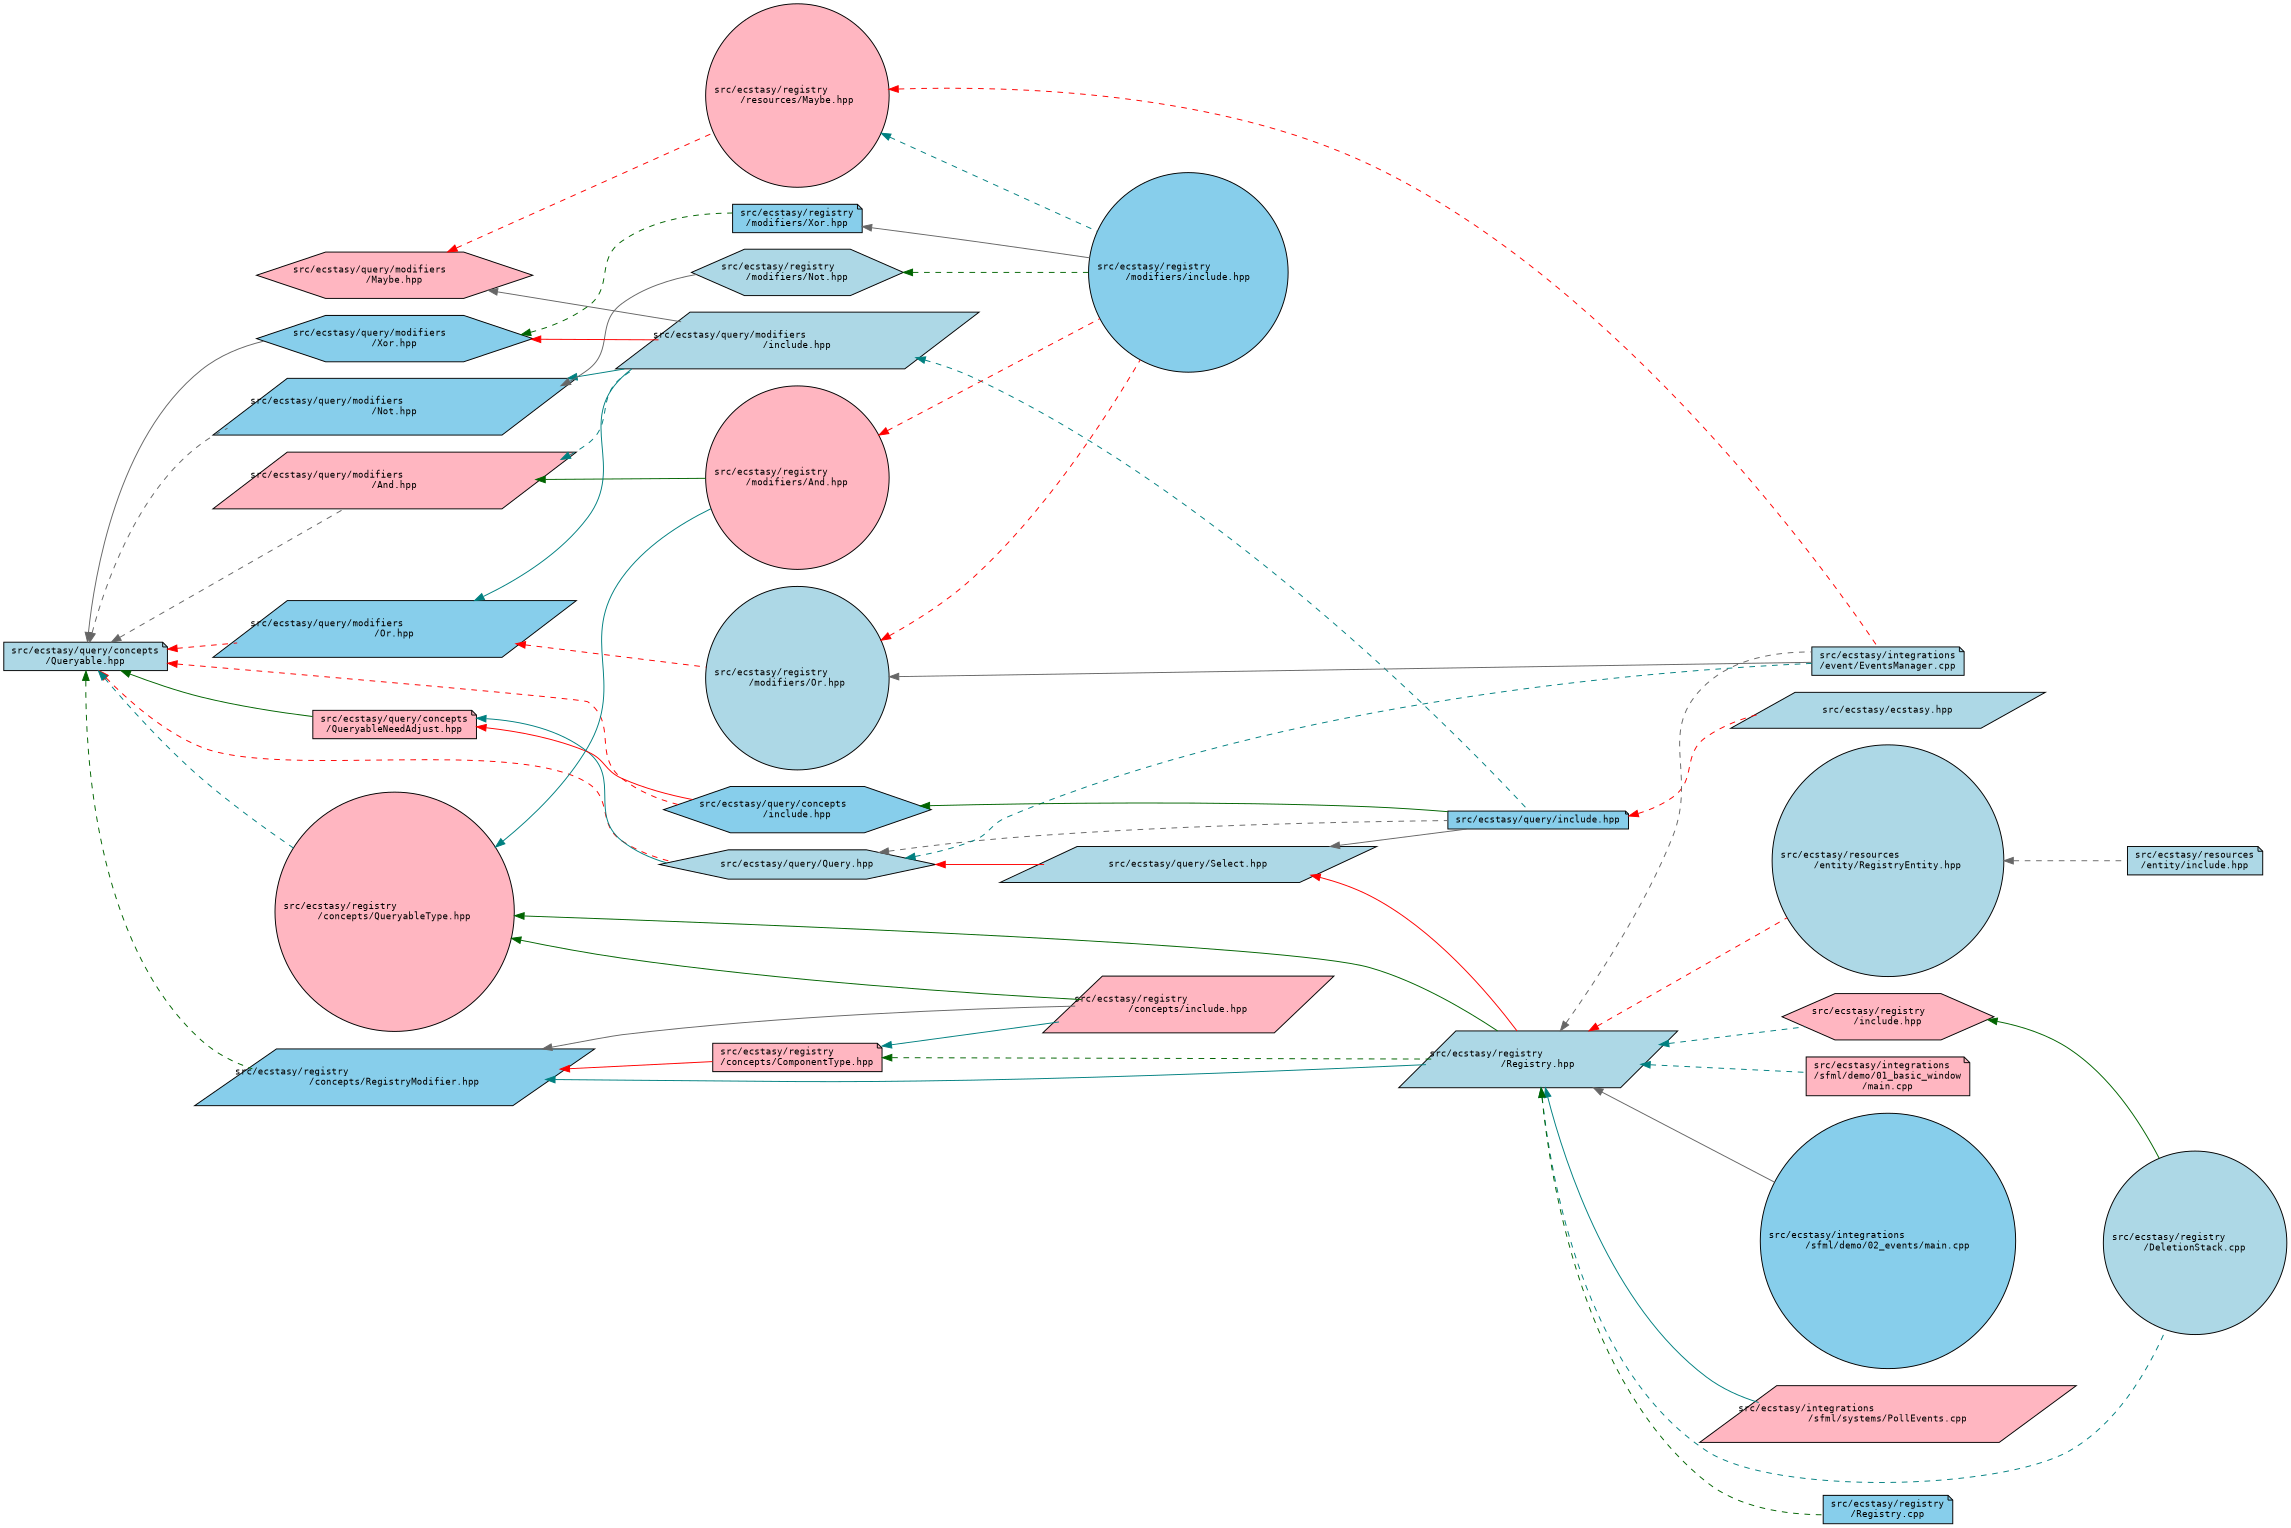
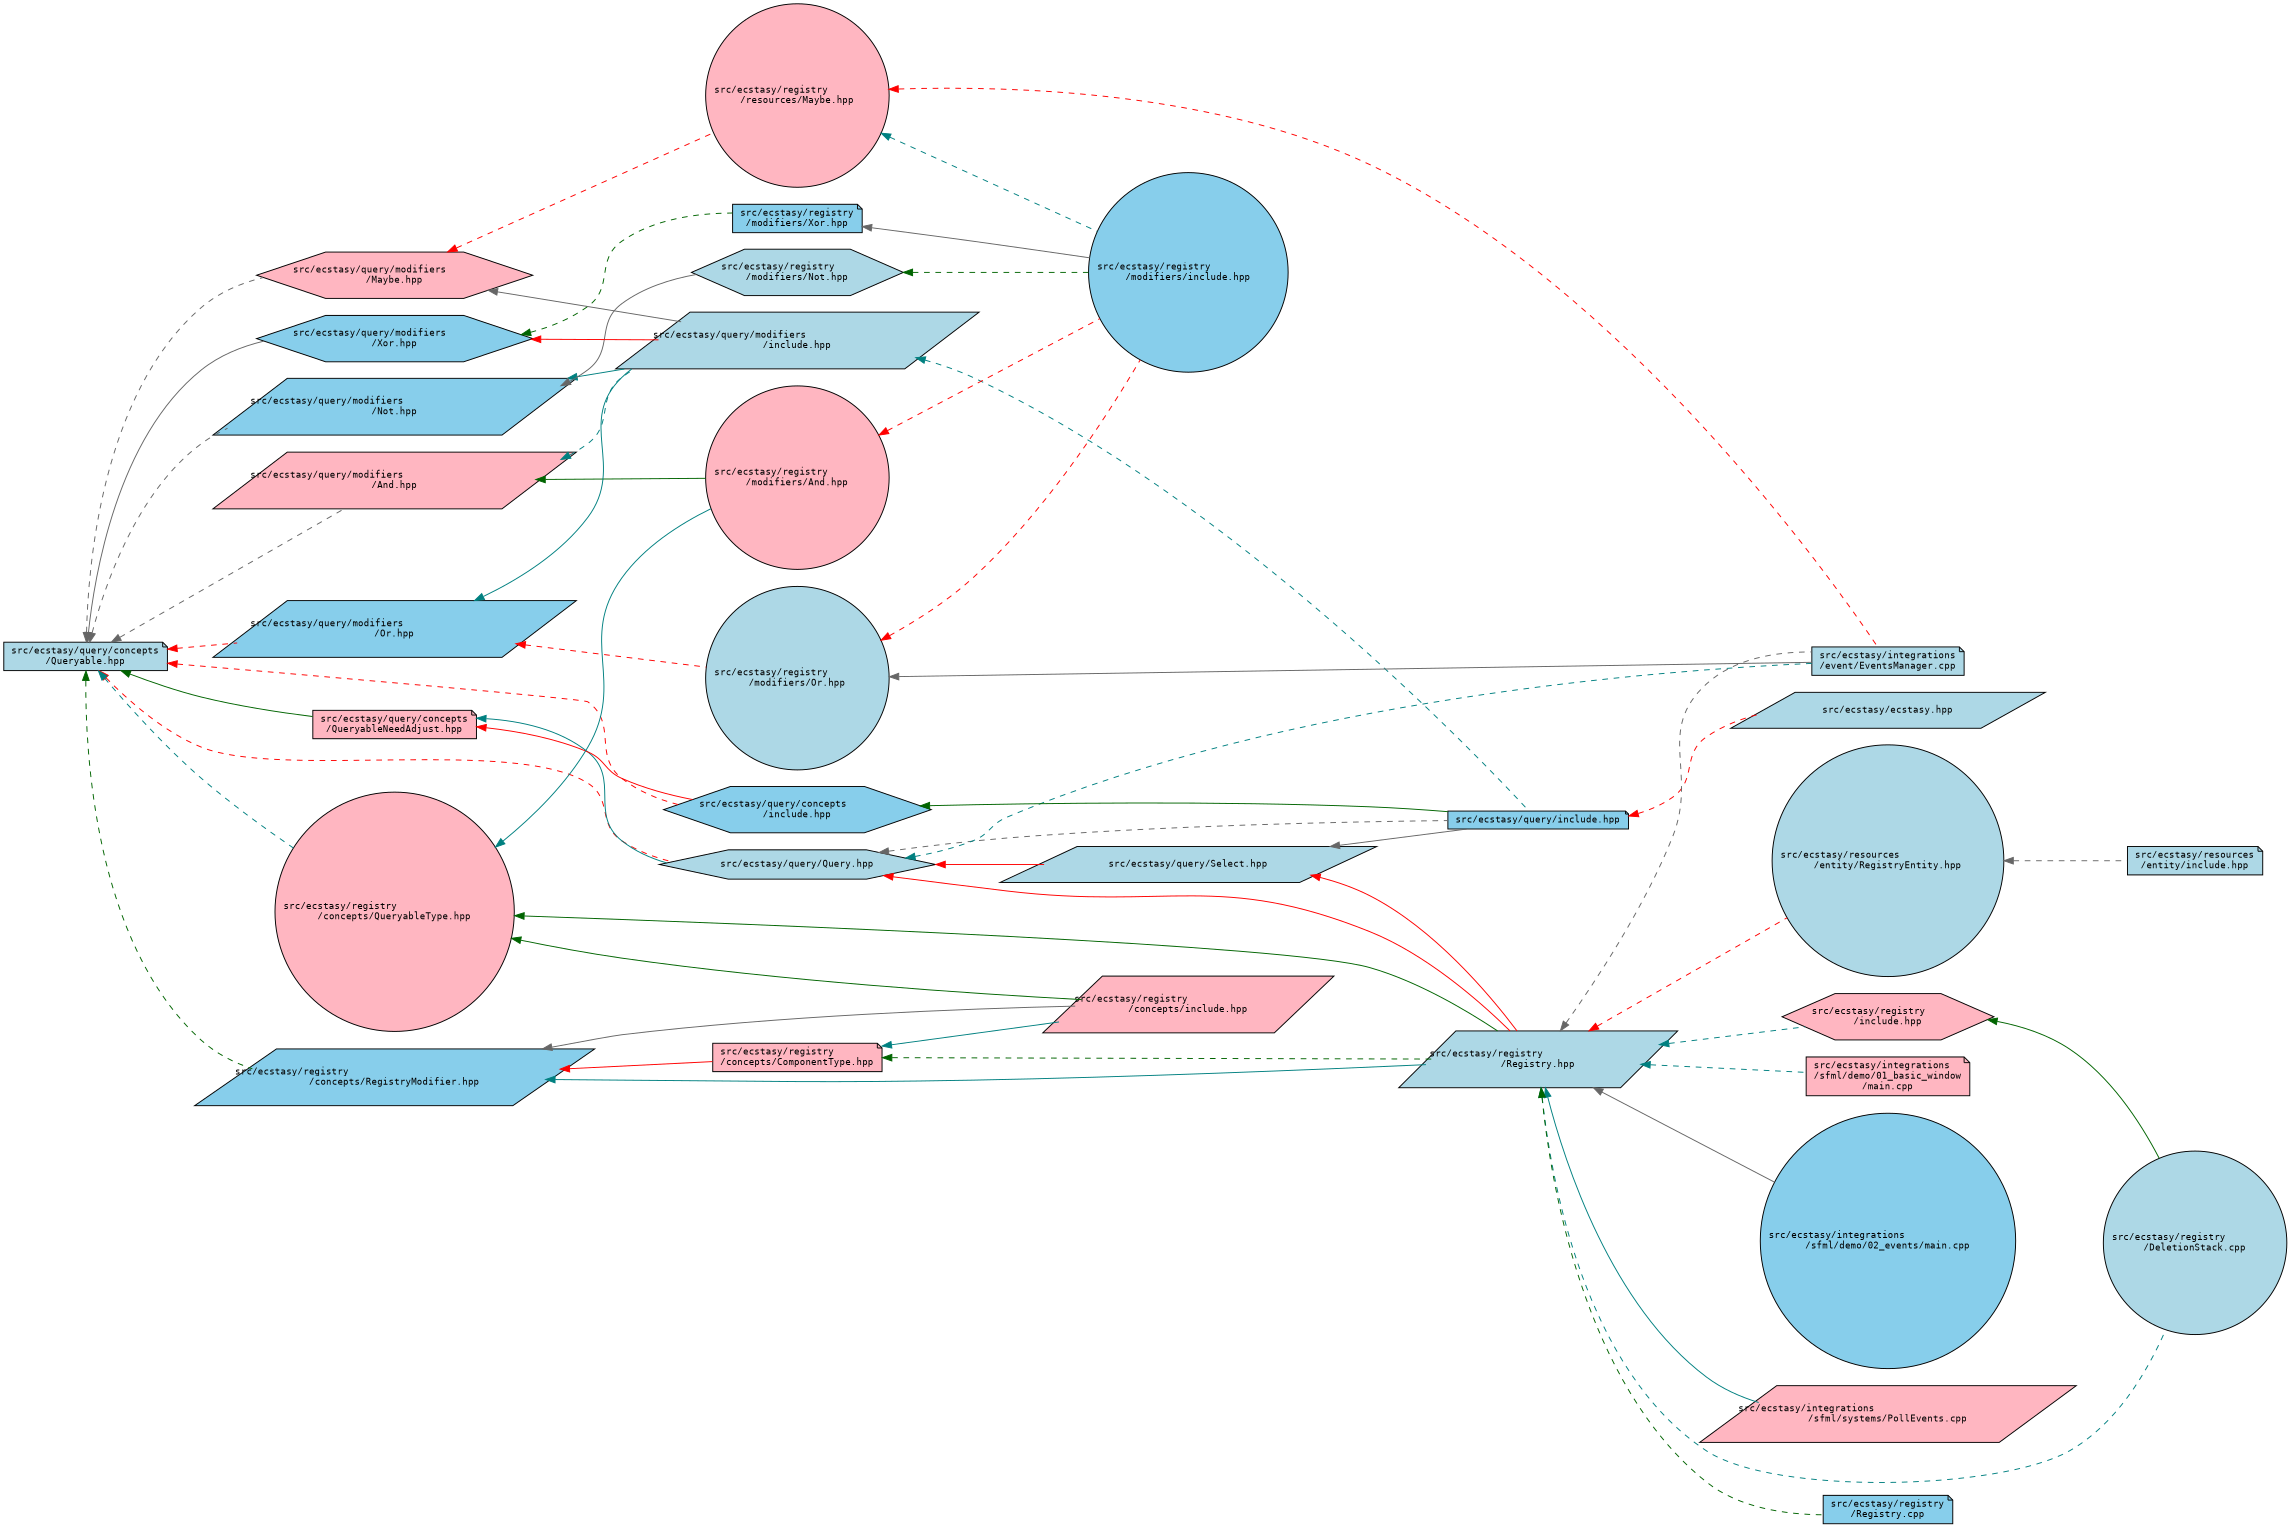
edge "src/ecstasy/query/modifiers /Maybe.hpp" -> "src/ecstasy/query/concepts /Queryable.hpp": added
edge "src/ecstasy/registry /Registry.hpp" -> "src/ecstasy/query/Query.hpp": added
